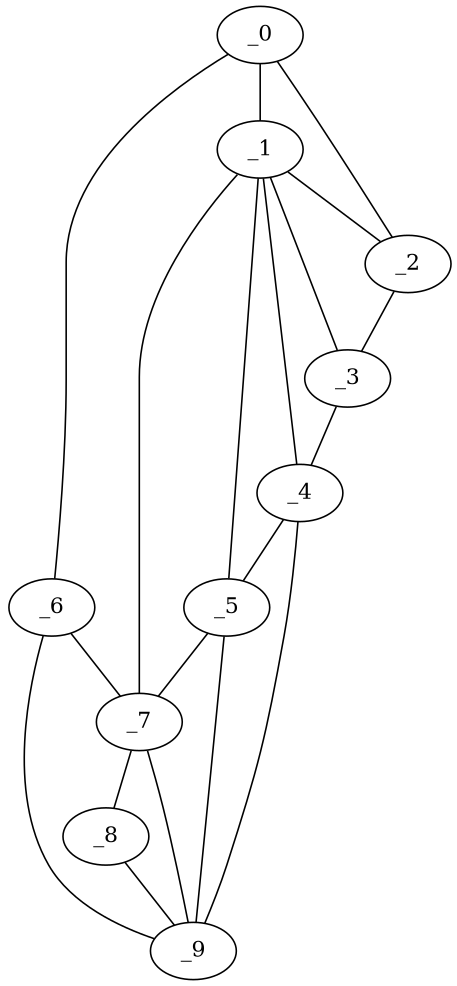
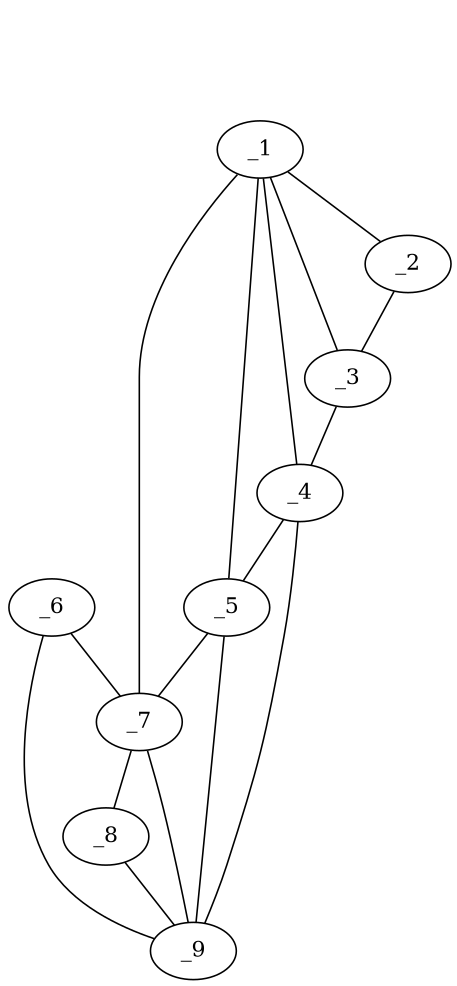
node "_0": removed
